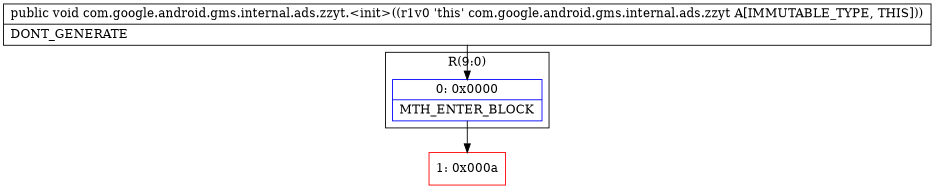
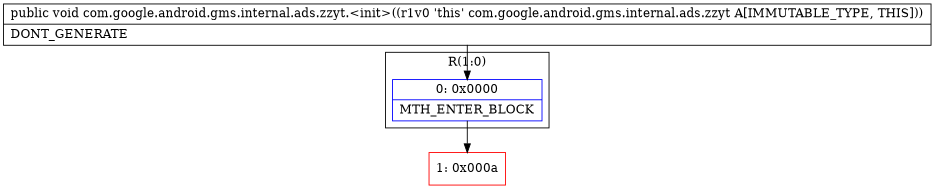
cluster "R(9:0)": label "R(9:0)" -> "R(1:0)"
